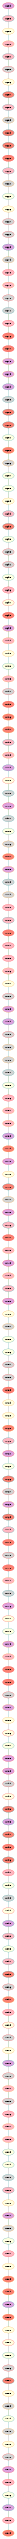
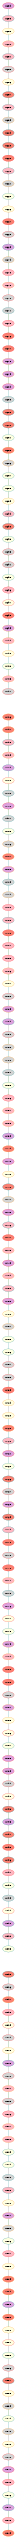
node "2667": fillcolor lightgrey -> salmon
node "2680": color teal -> red
node "2705": removed
node "2804": removed
